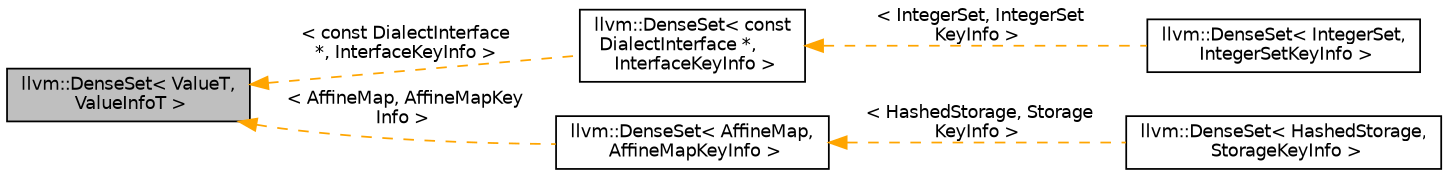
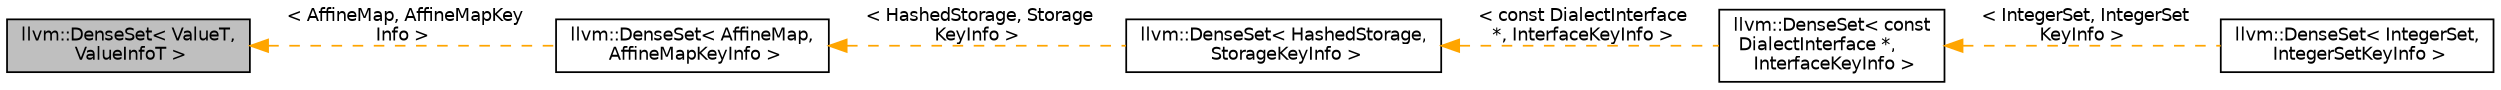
edge "llvm::DenseSet< const DialectInterface *, InterfaceKeyInfo >" -> "llvm::DenseSet< ValueT, ValueInfoT >": now "llvm::DenseSet< const DialectInterface *, InterfaceKeyInfo >" -> "llvm::DenseSet< HashedStorage, StorageKeyInfo >"
